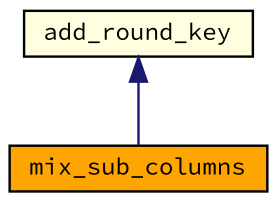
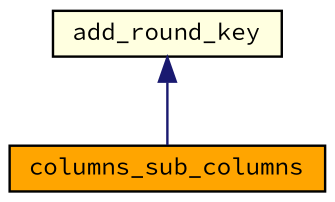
node "mix_sub_columns": label "mix_sub_columns" -> "columns_sub_columns"
